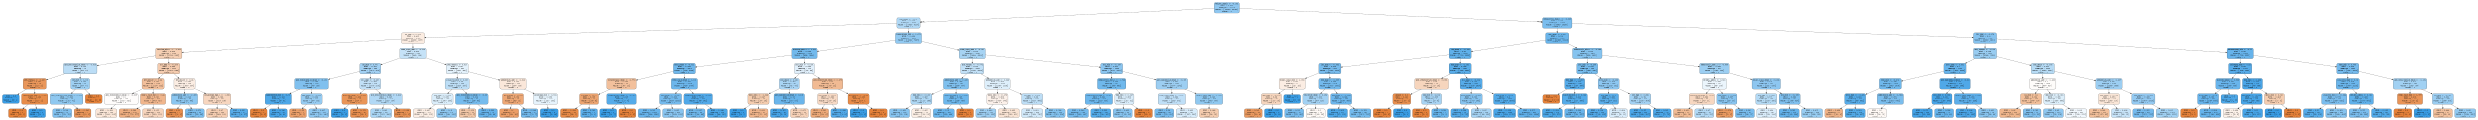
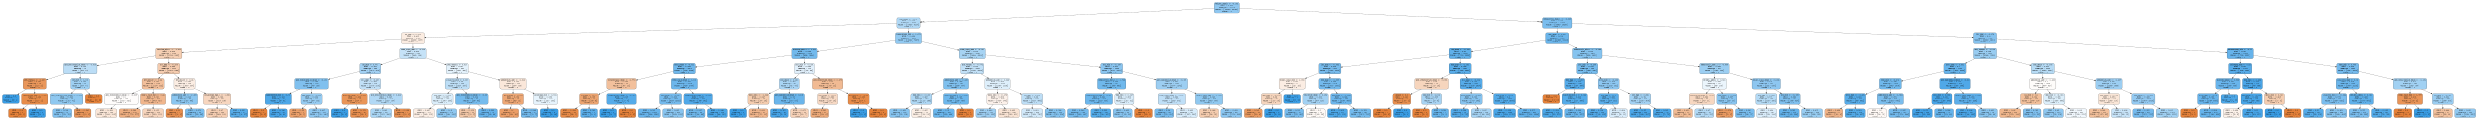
node "gini = 0.198 samples = 7 value = [1, 8] class = 1": removed
node "gini = 0.411 samples = 823 value = [371, 910] class = 1": added
node "gini = 0.347 samples = 791 value = [271, 944] class = 1": added
